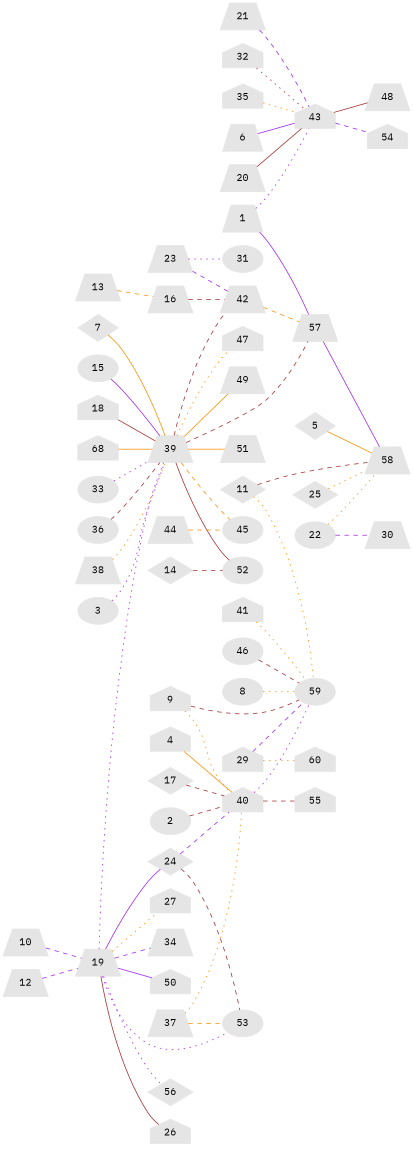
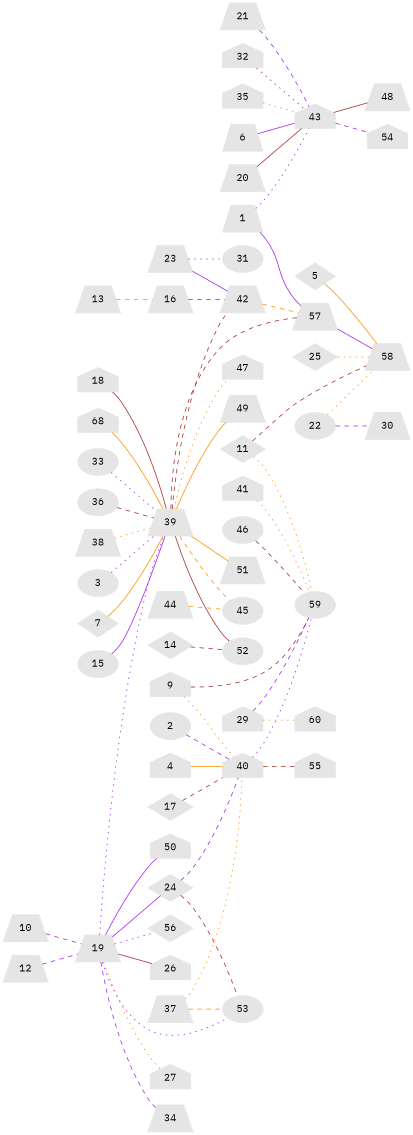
edge "23" -- "42": style dashed -> solid
node "8": removed
edge "40" -- "2": color brown -> purple
